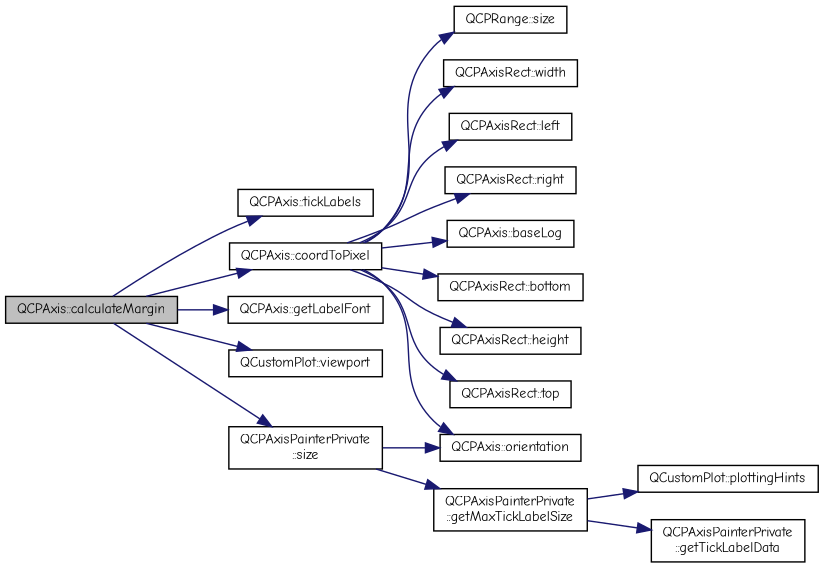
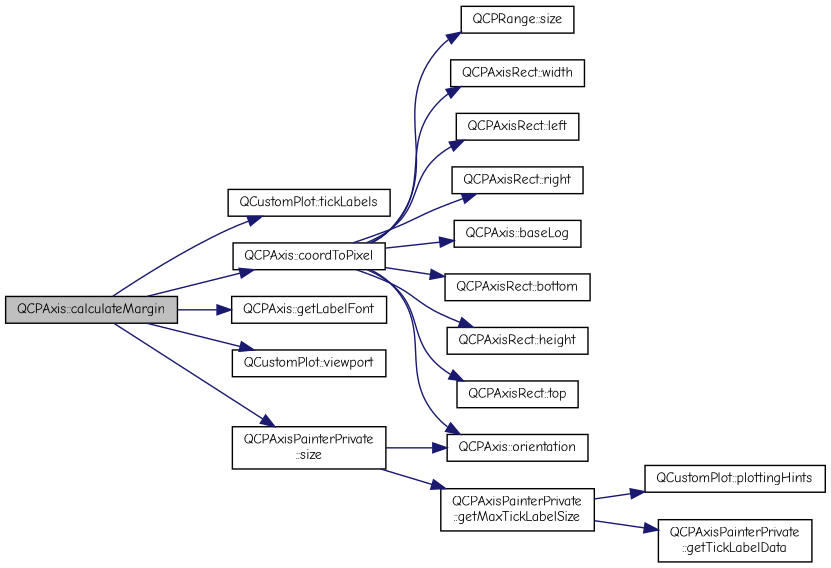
node "QCPAxis::tickLabels": label "QCPAxis::tickLabels" -> "QCustomPlot::tickLabels"
